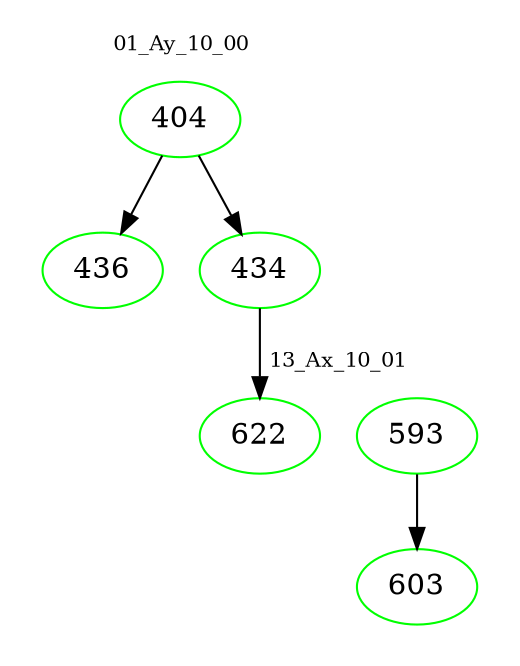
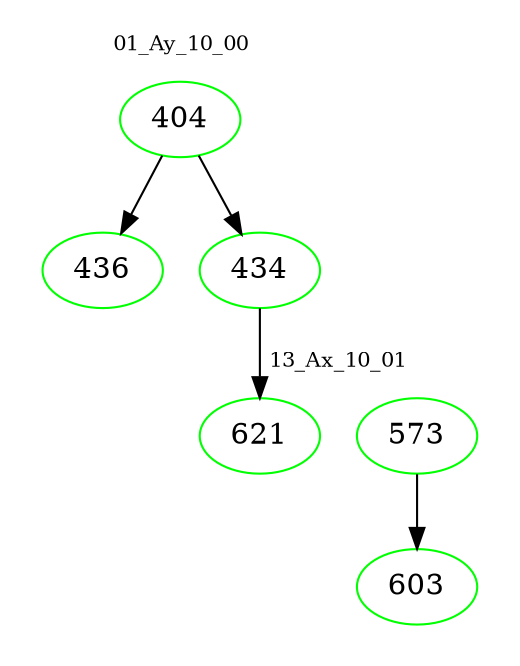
node "622": label "622" -> "621"
node "593": label "593" -> "573"
